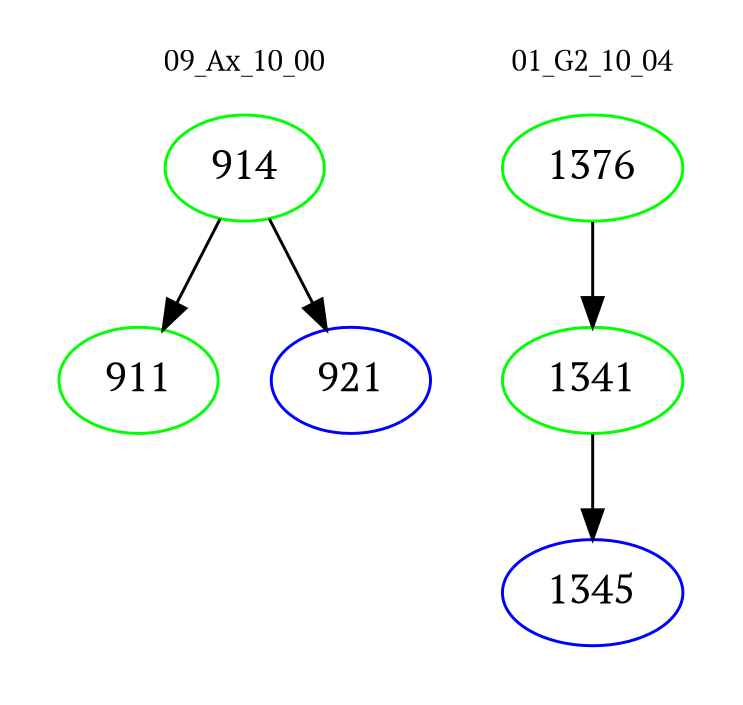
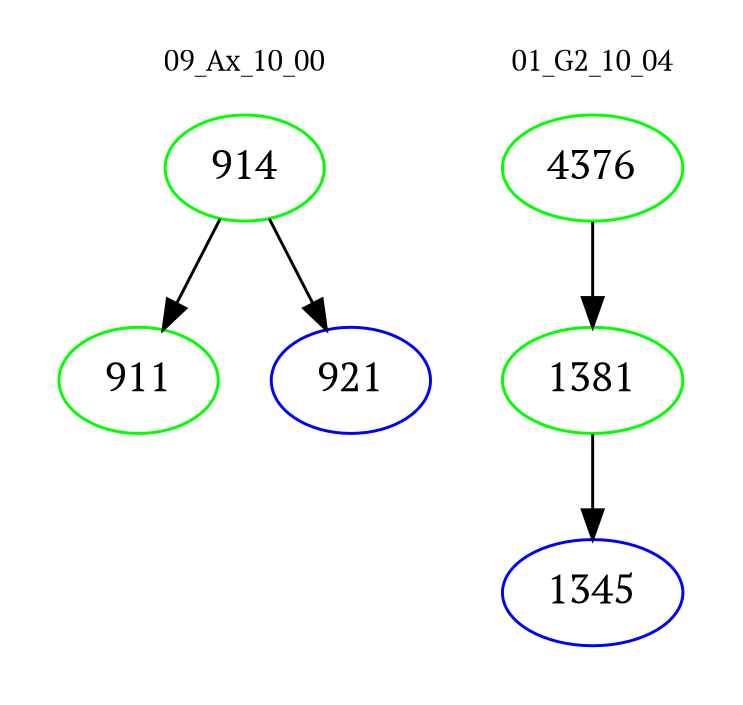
node "1376": label "1376" -> "4376"
node "1341": label "1341" -> "1381"
